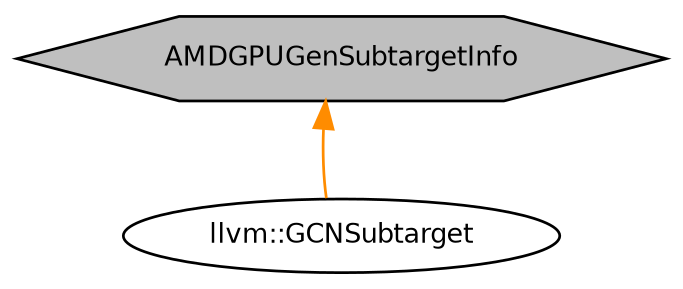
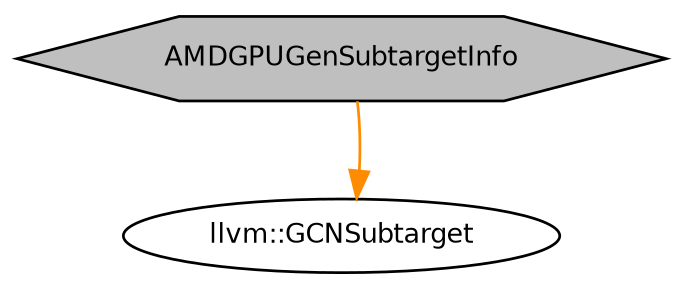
edge "llvm::GCNSubtarget" -> "AMDGPUGenSubtargetInfo": reversed
